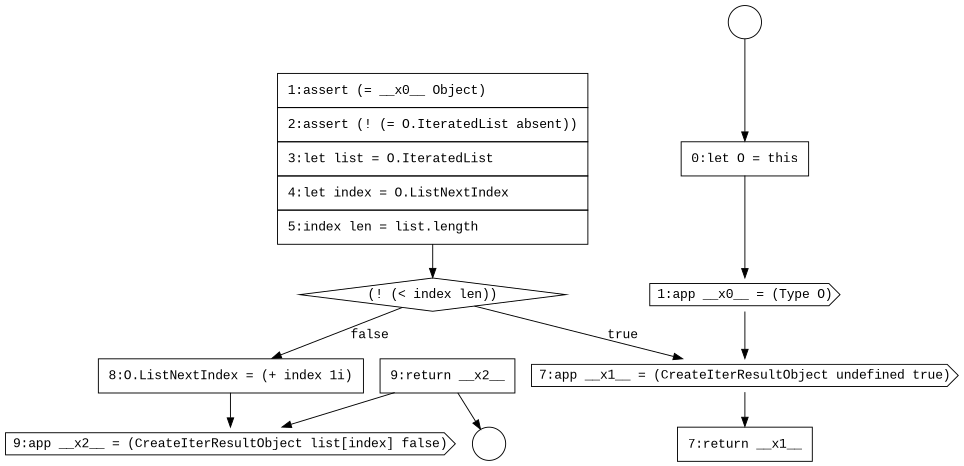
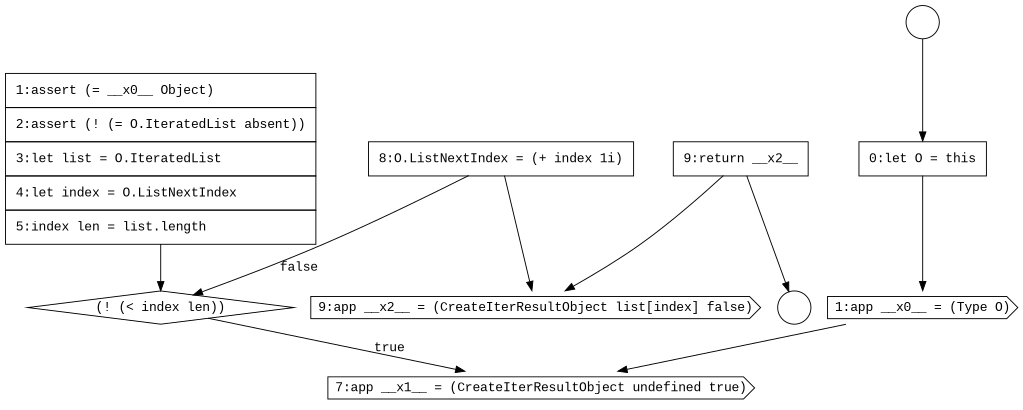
edge "(! (< index len))" -> "8:O.ListNextIndex = (+ index 1i)": reversed
node "7:return __x1__": removed
